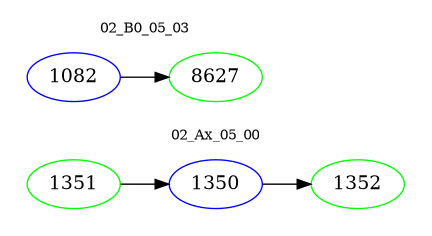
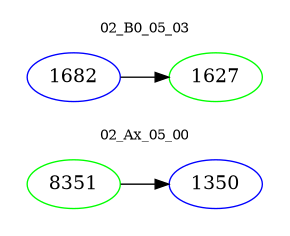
node "1082": label "1082" -> "1682"
node "8627": label "8627" -> "1627"
node "1351": label "1351" -> "8351"
node "1352": removed
